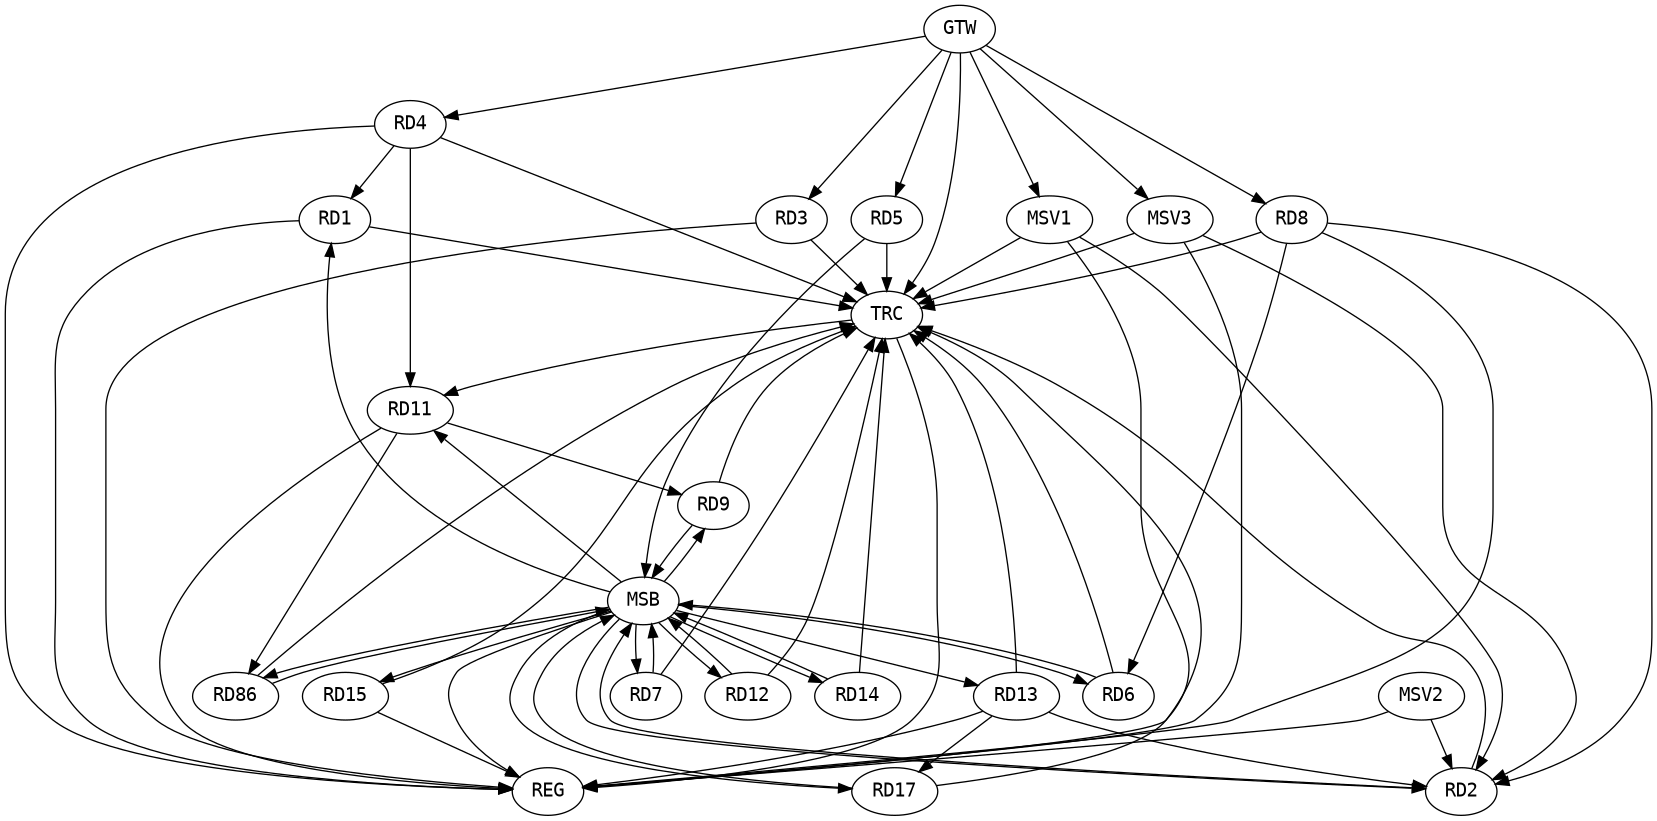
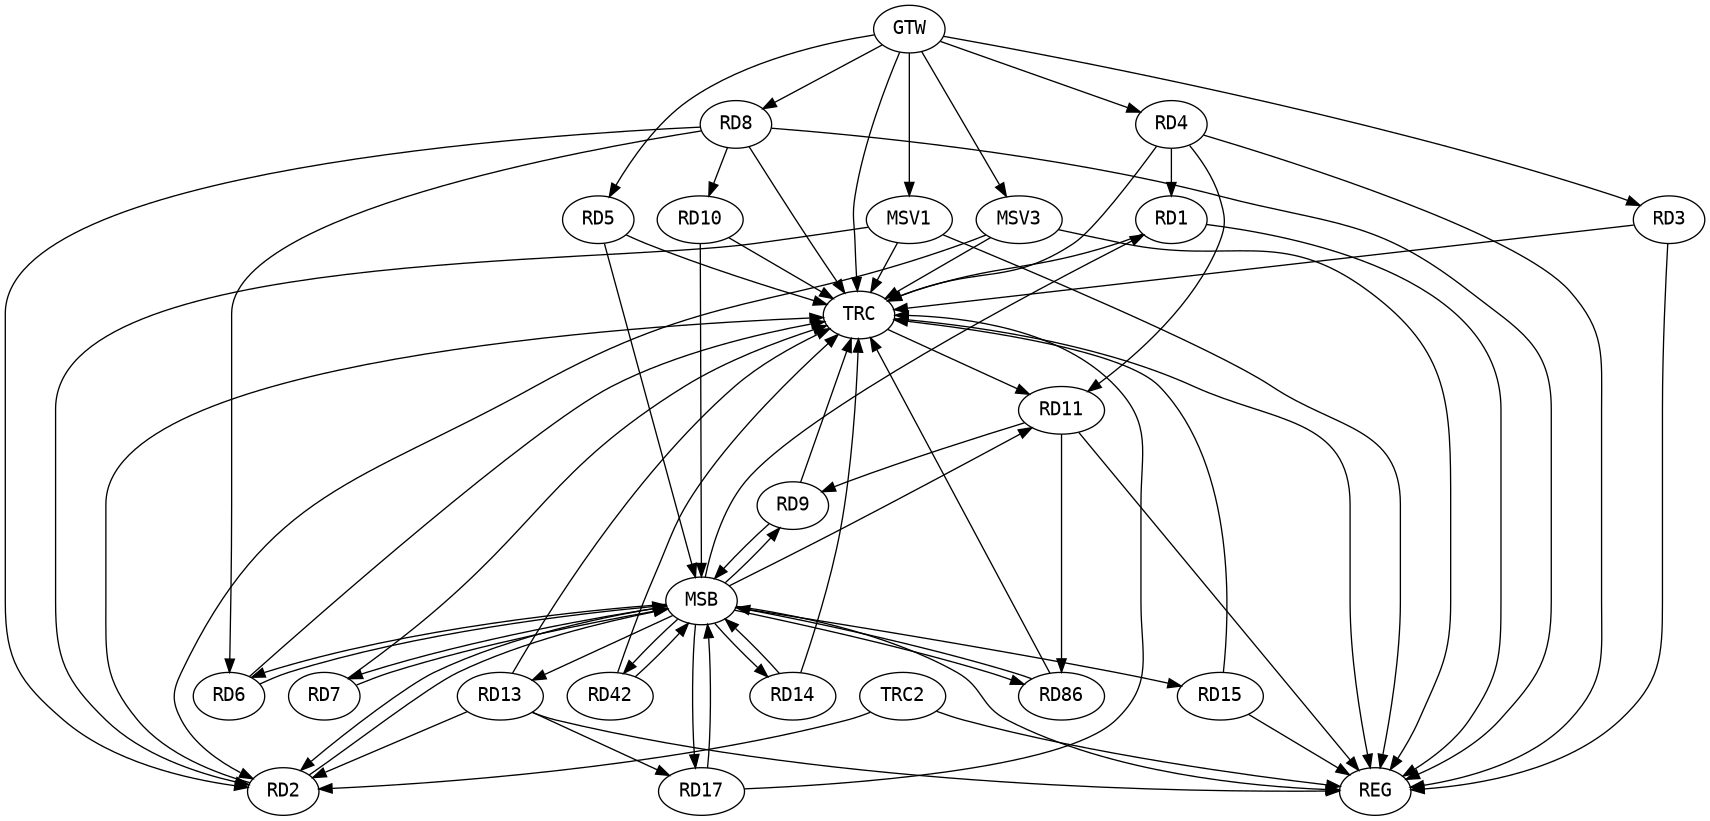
node "RD10": added
node "RD12": label "RD12" -> "RD42"
node "MSV2": label "MSV2" -> "TRC2"
